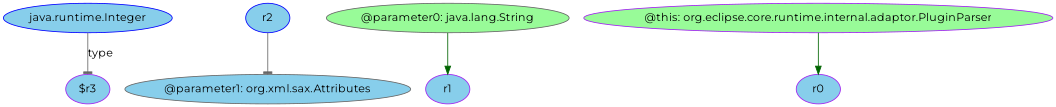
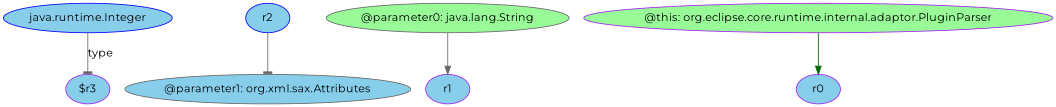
edge "@parameter0: java.lang.String" -> "r1": color darkgreen -> gray40
